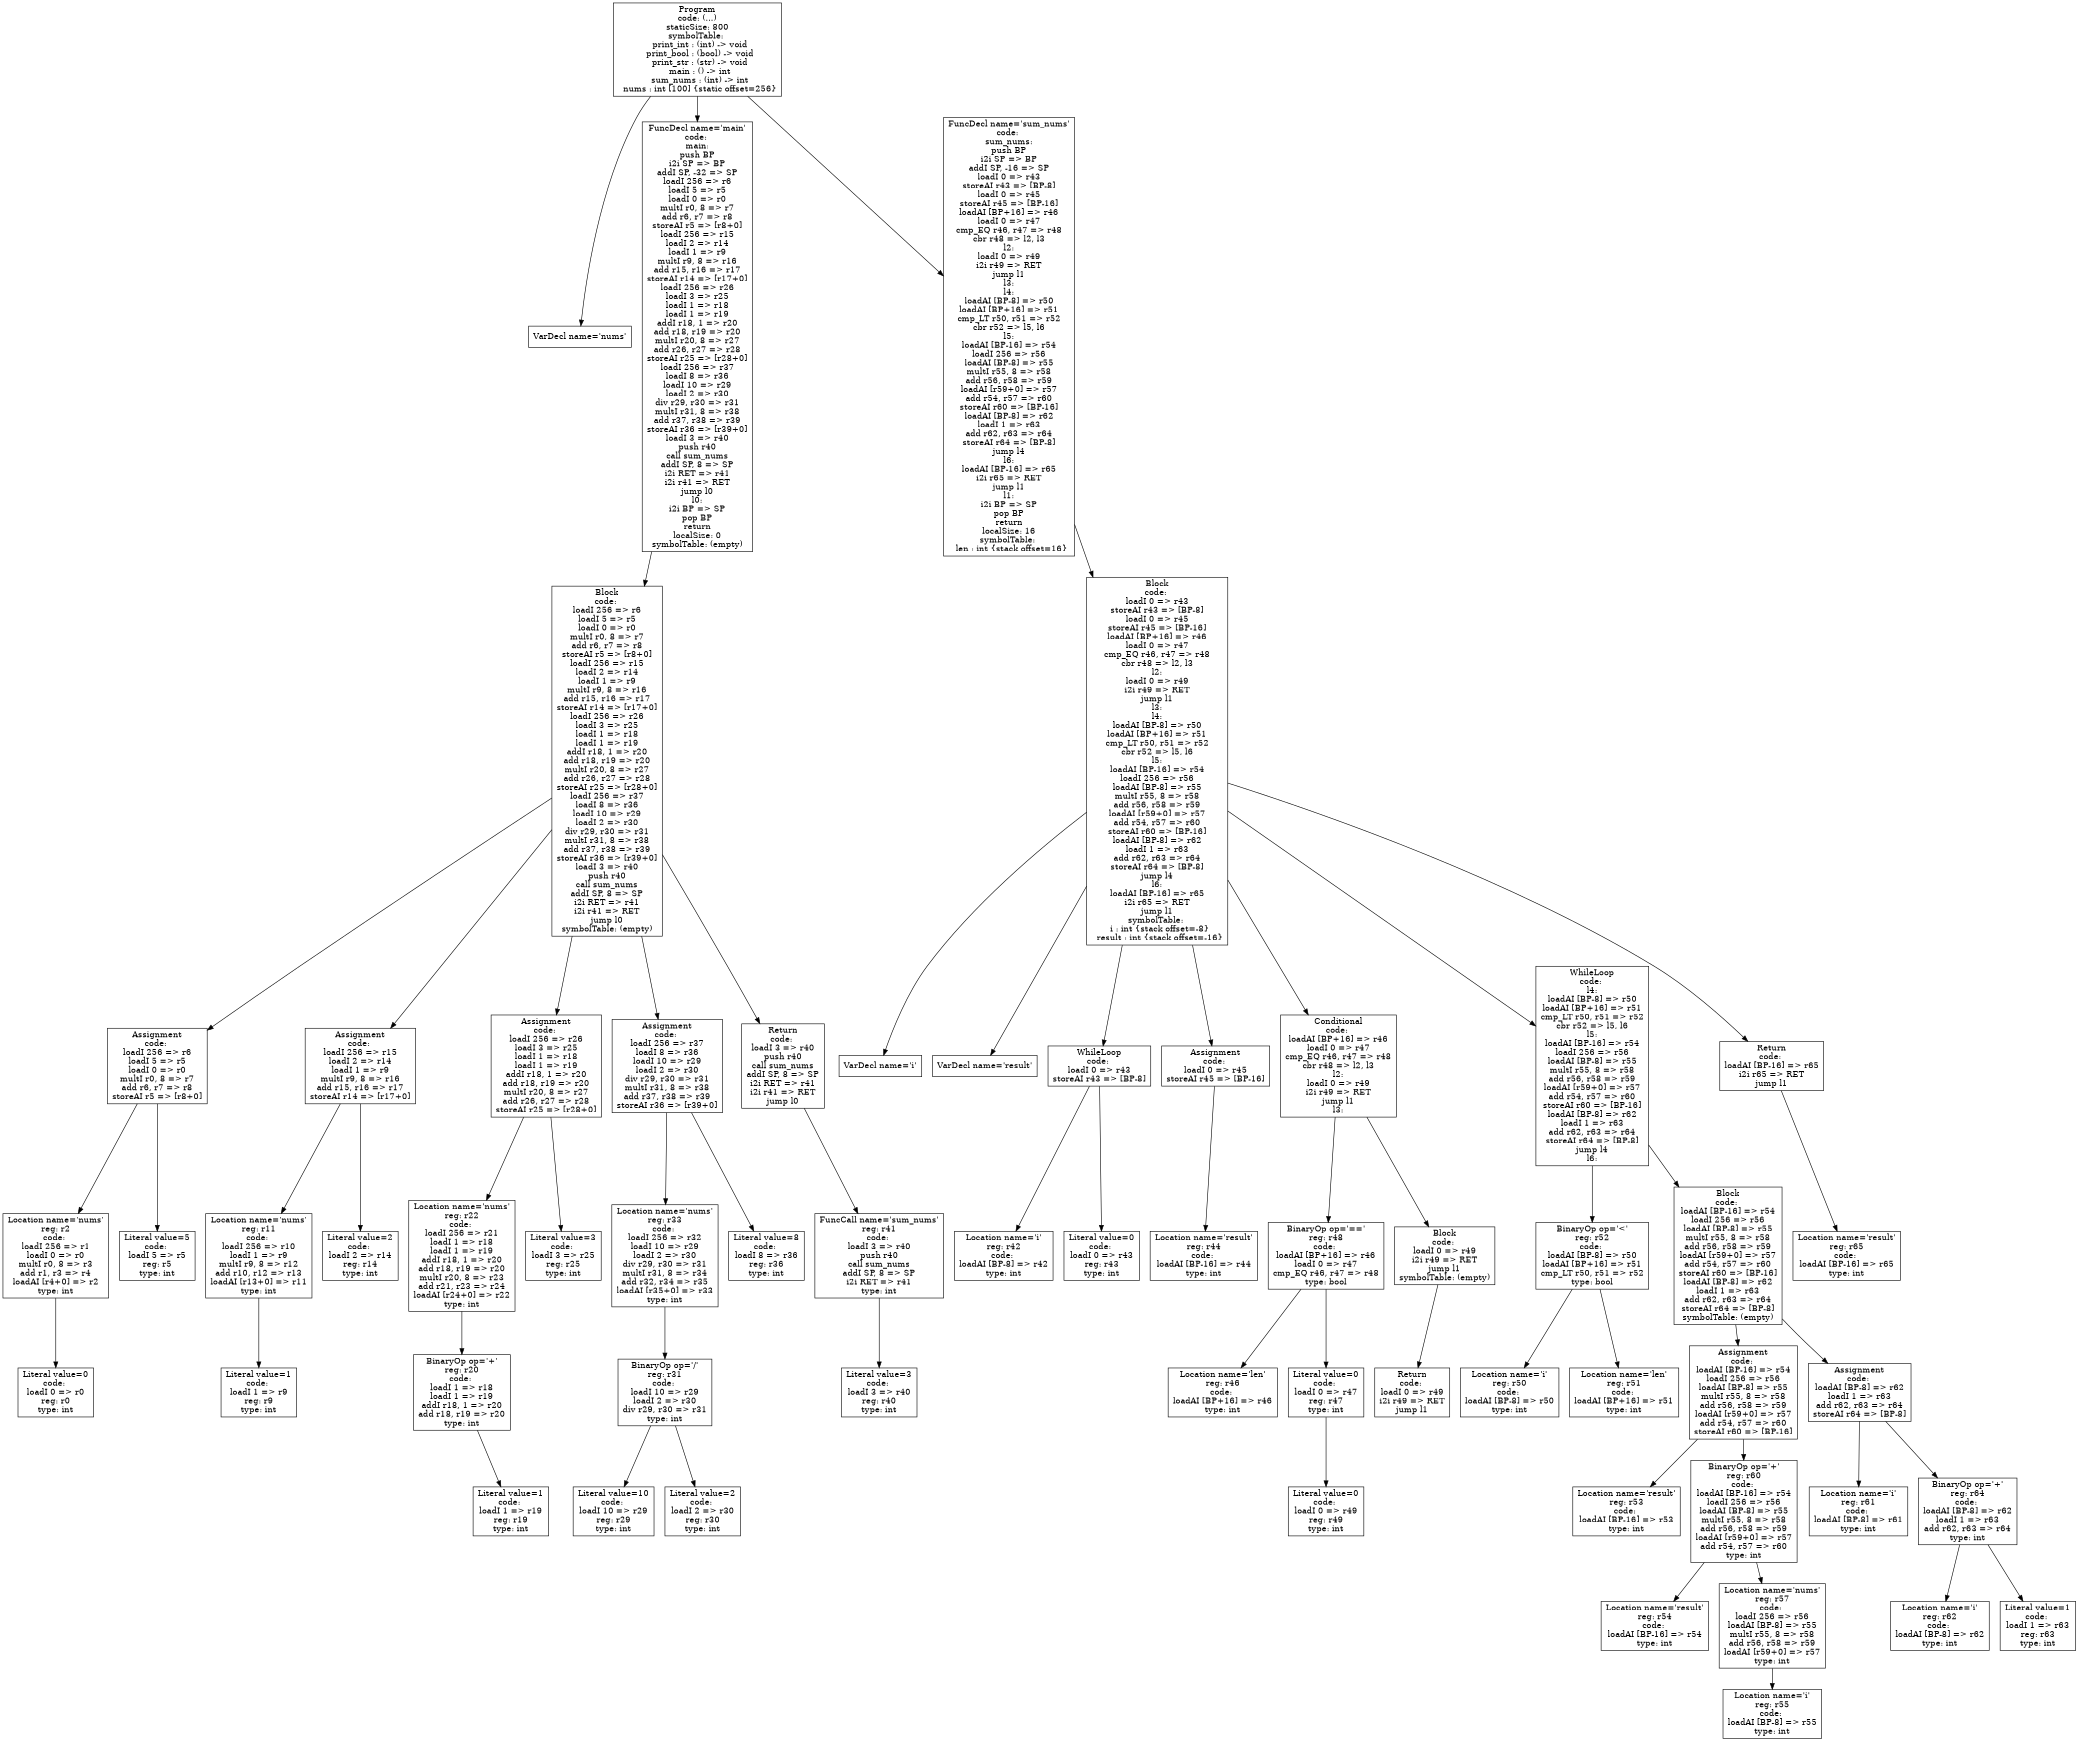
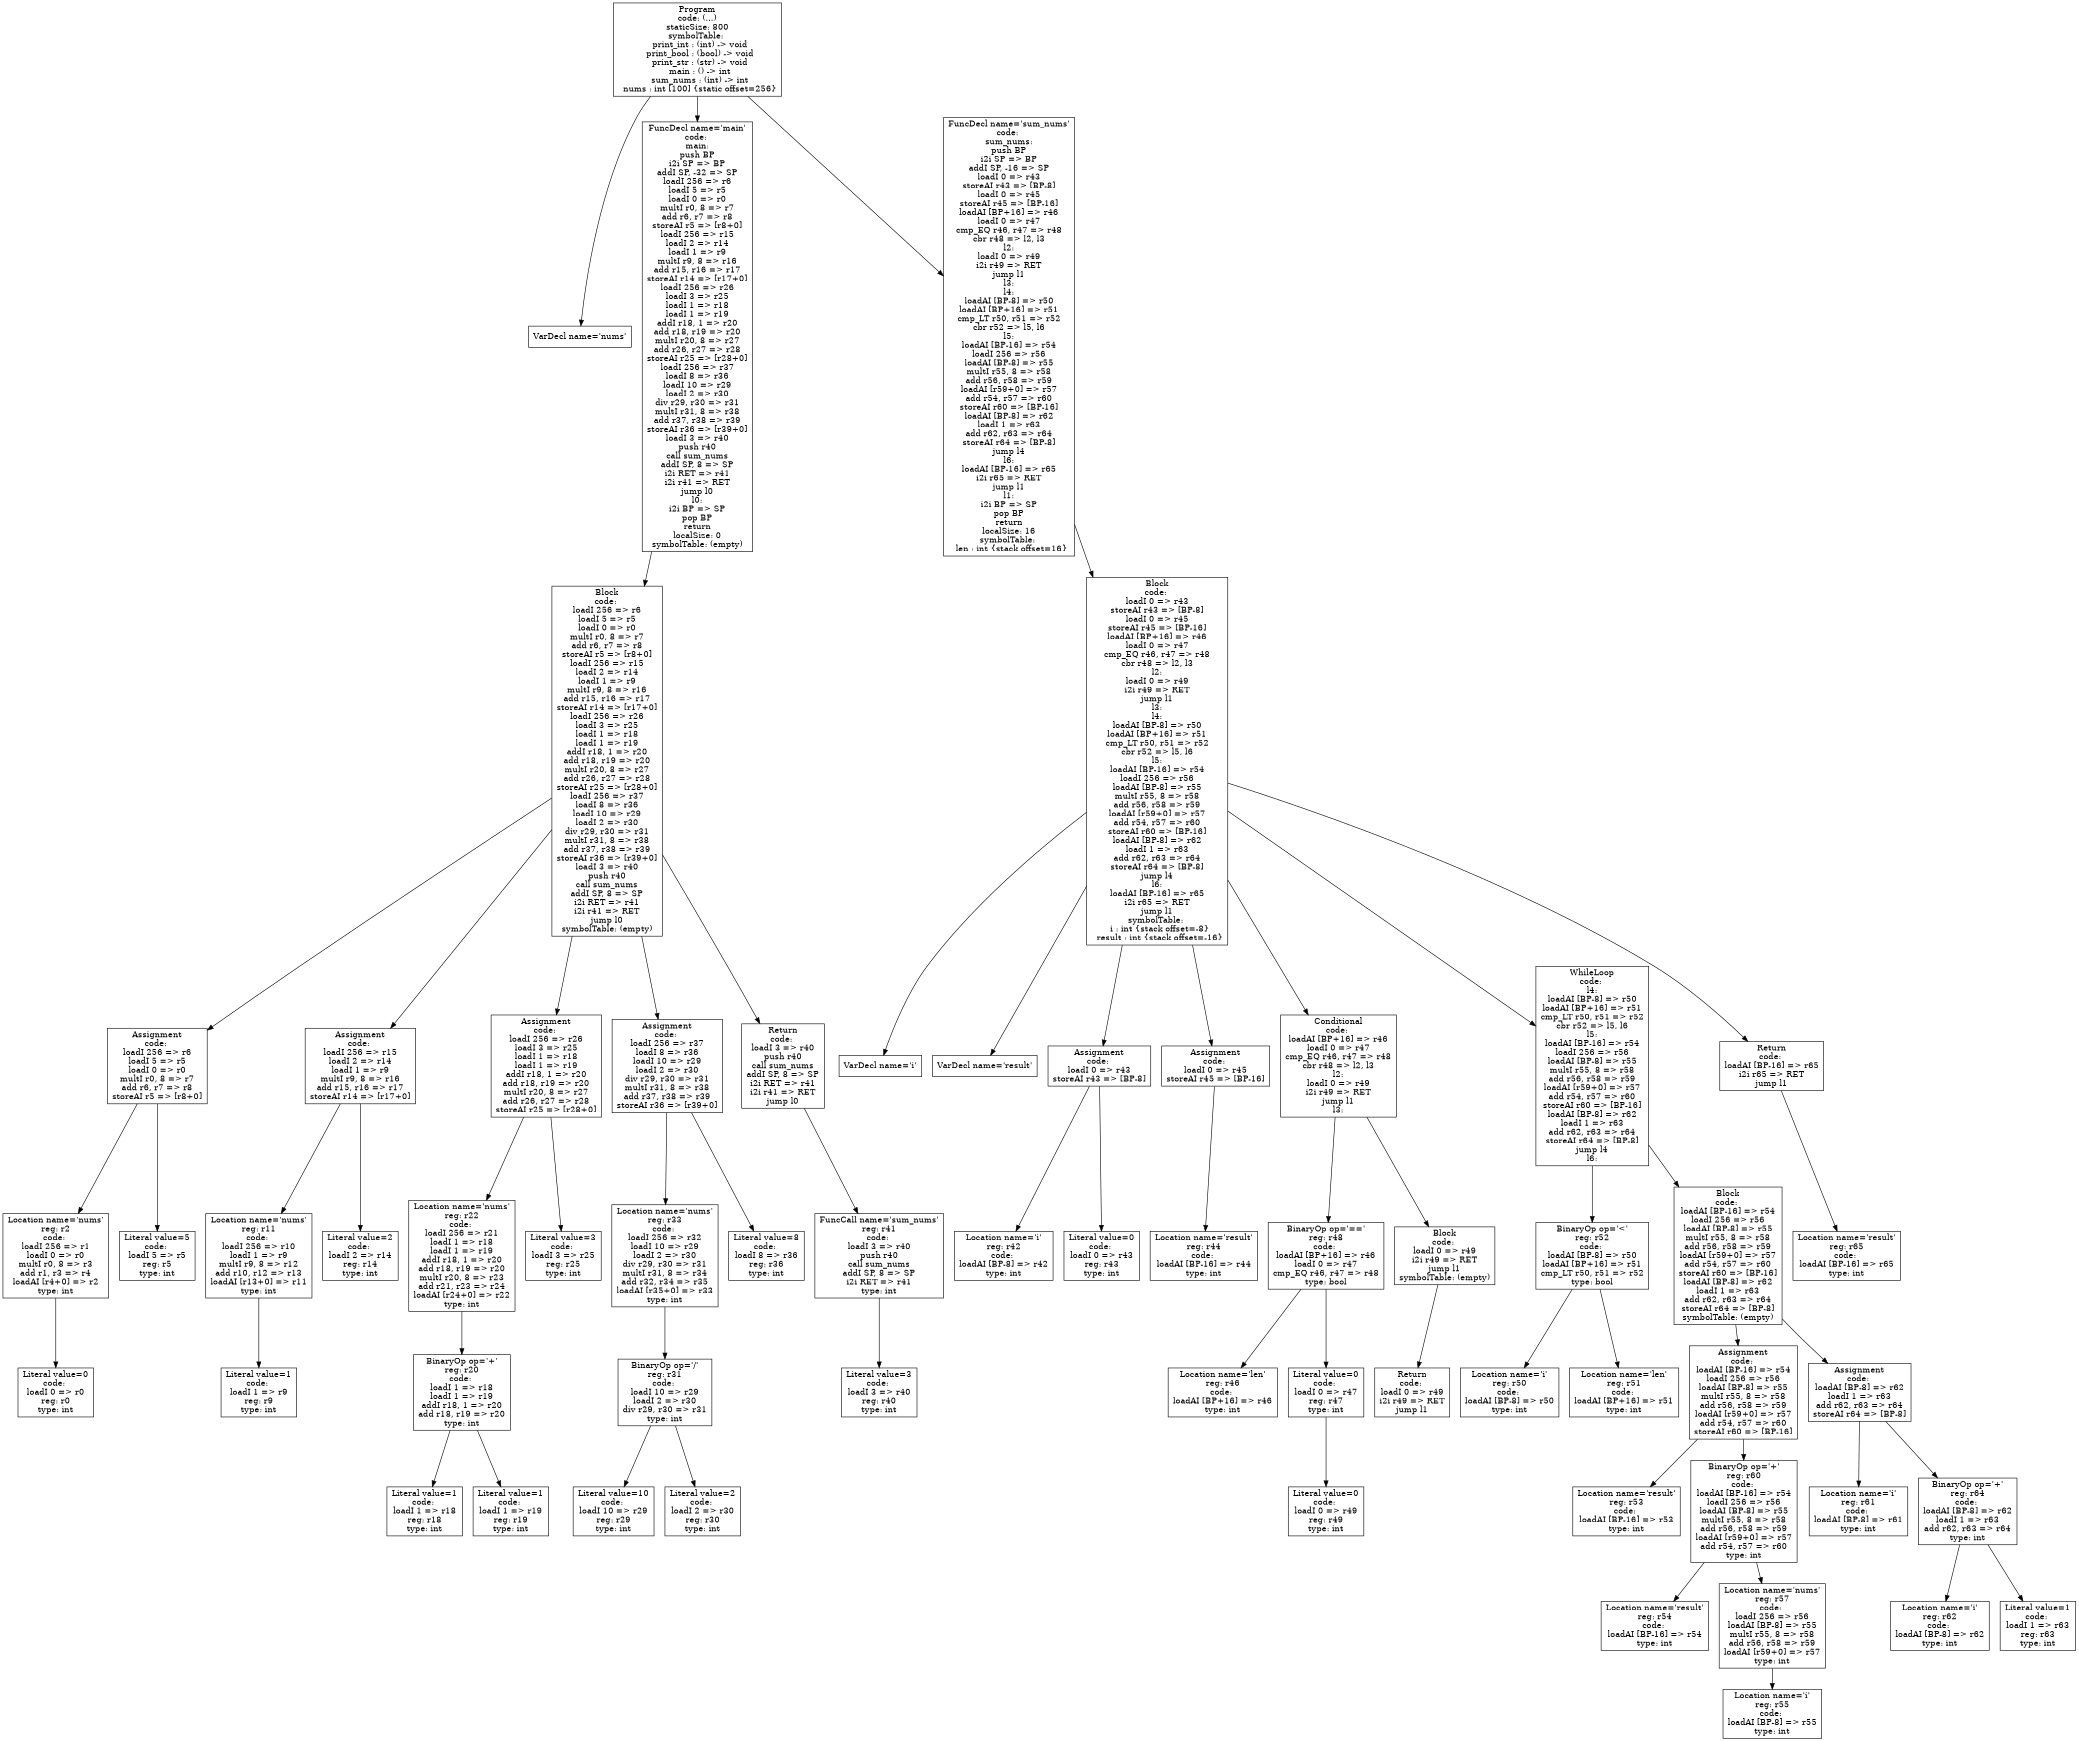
node "WhileLoop code: loadI 0 => r43 storeAI r43 => [BP-8]": label "WhileLoop code: loadI 0 => r43 storeAI r43 => [BP-8]" -> "Assignment code: loadI 0 => r43 storeAI r43 => [BP-8]"
node "Literal value=1 code: loadI 1 => r18 reg: r18 type: int": added
